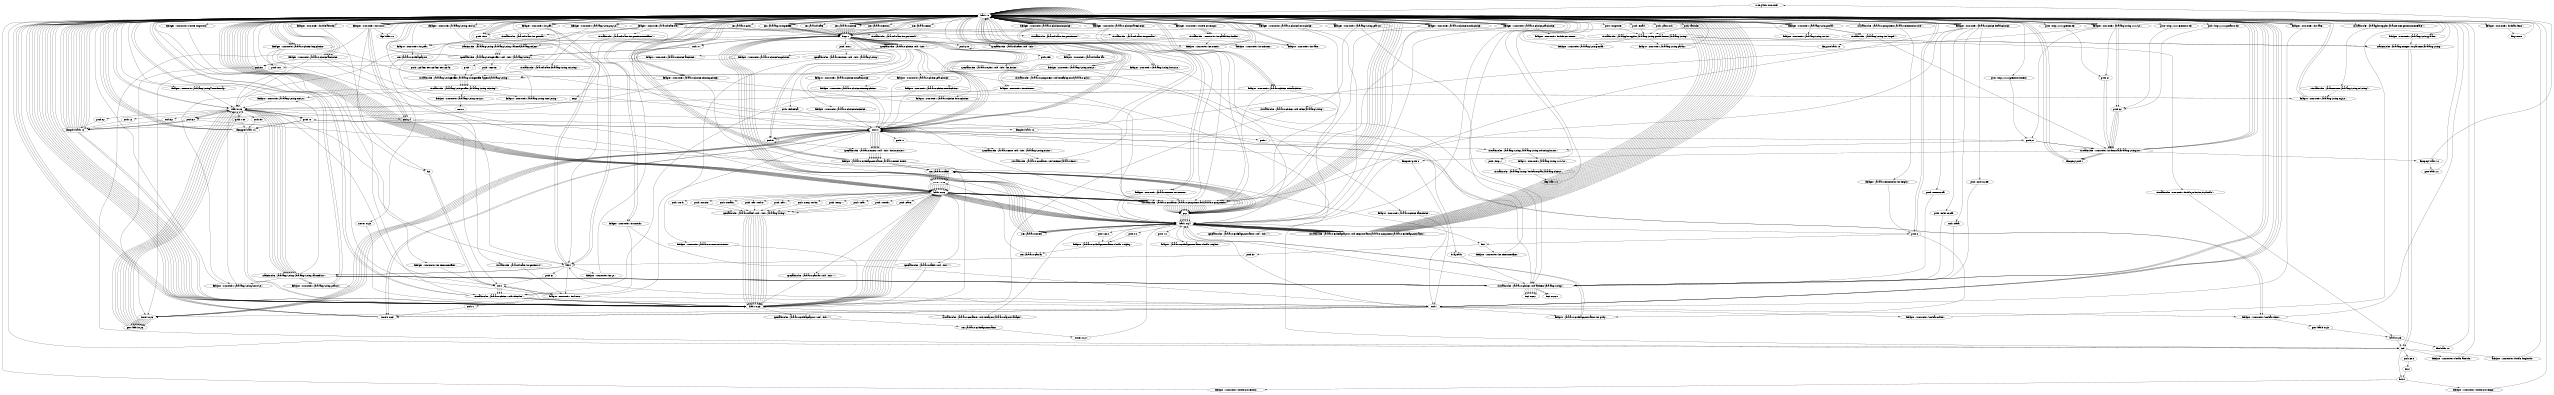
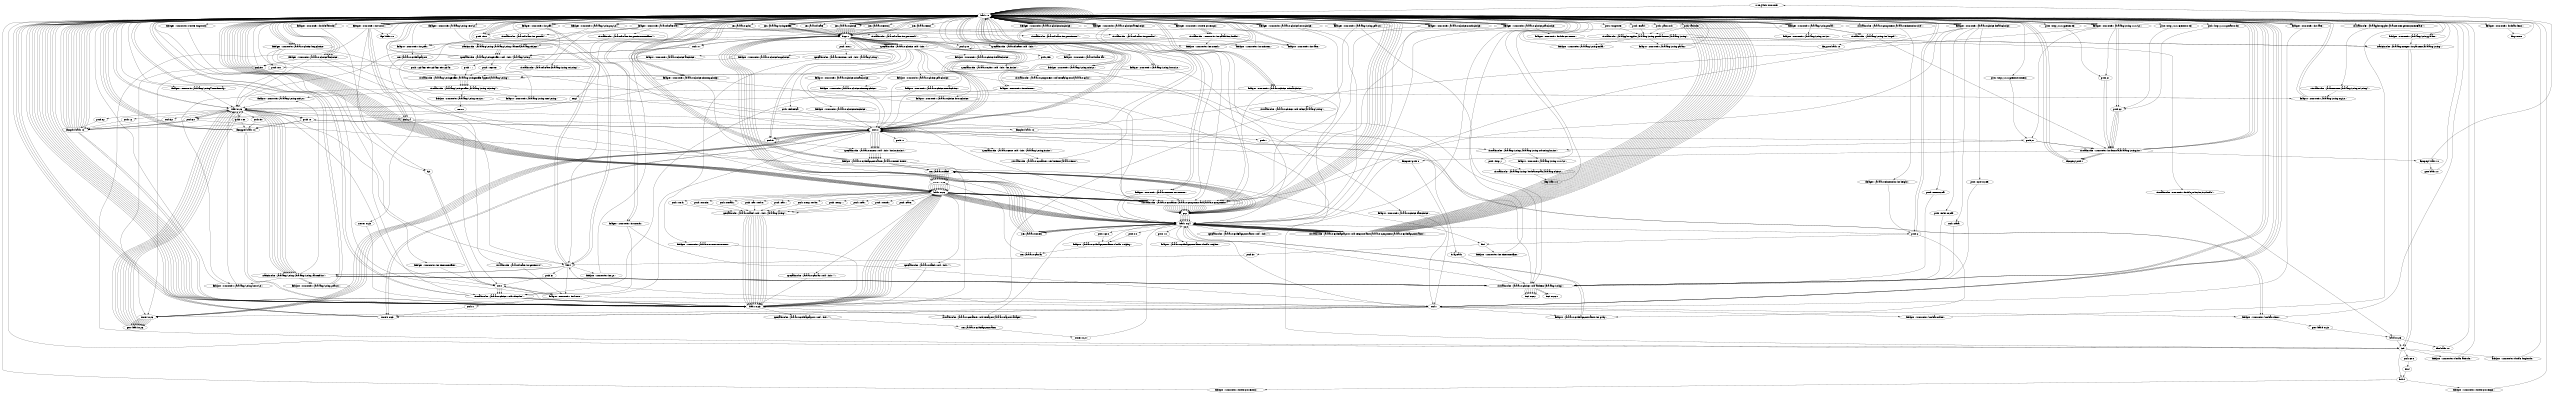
node "fieldput <sunrot091: java.awt.Choice detailsChoice>": added
